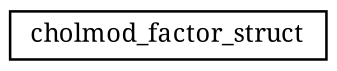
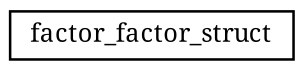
node "cholmod_factor_struct": label "cholmod_factor_struct" -> "factor_factor_struct"
